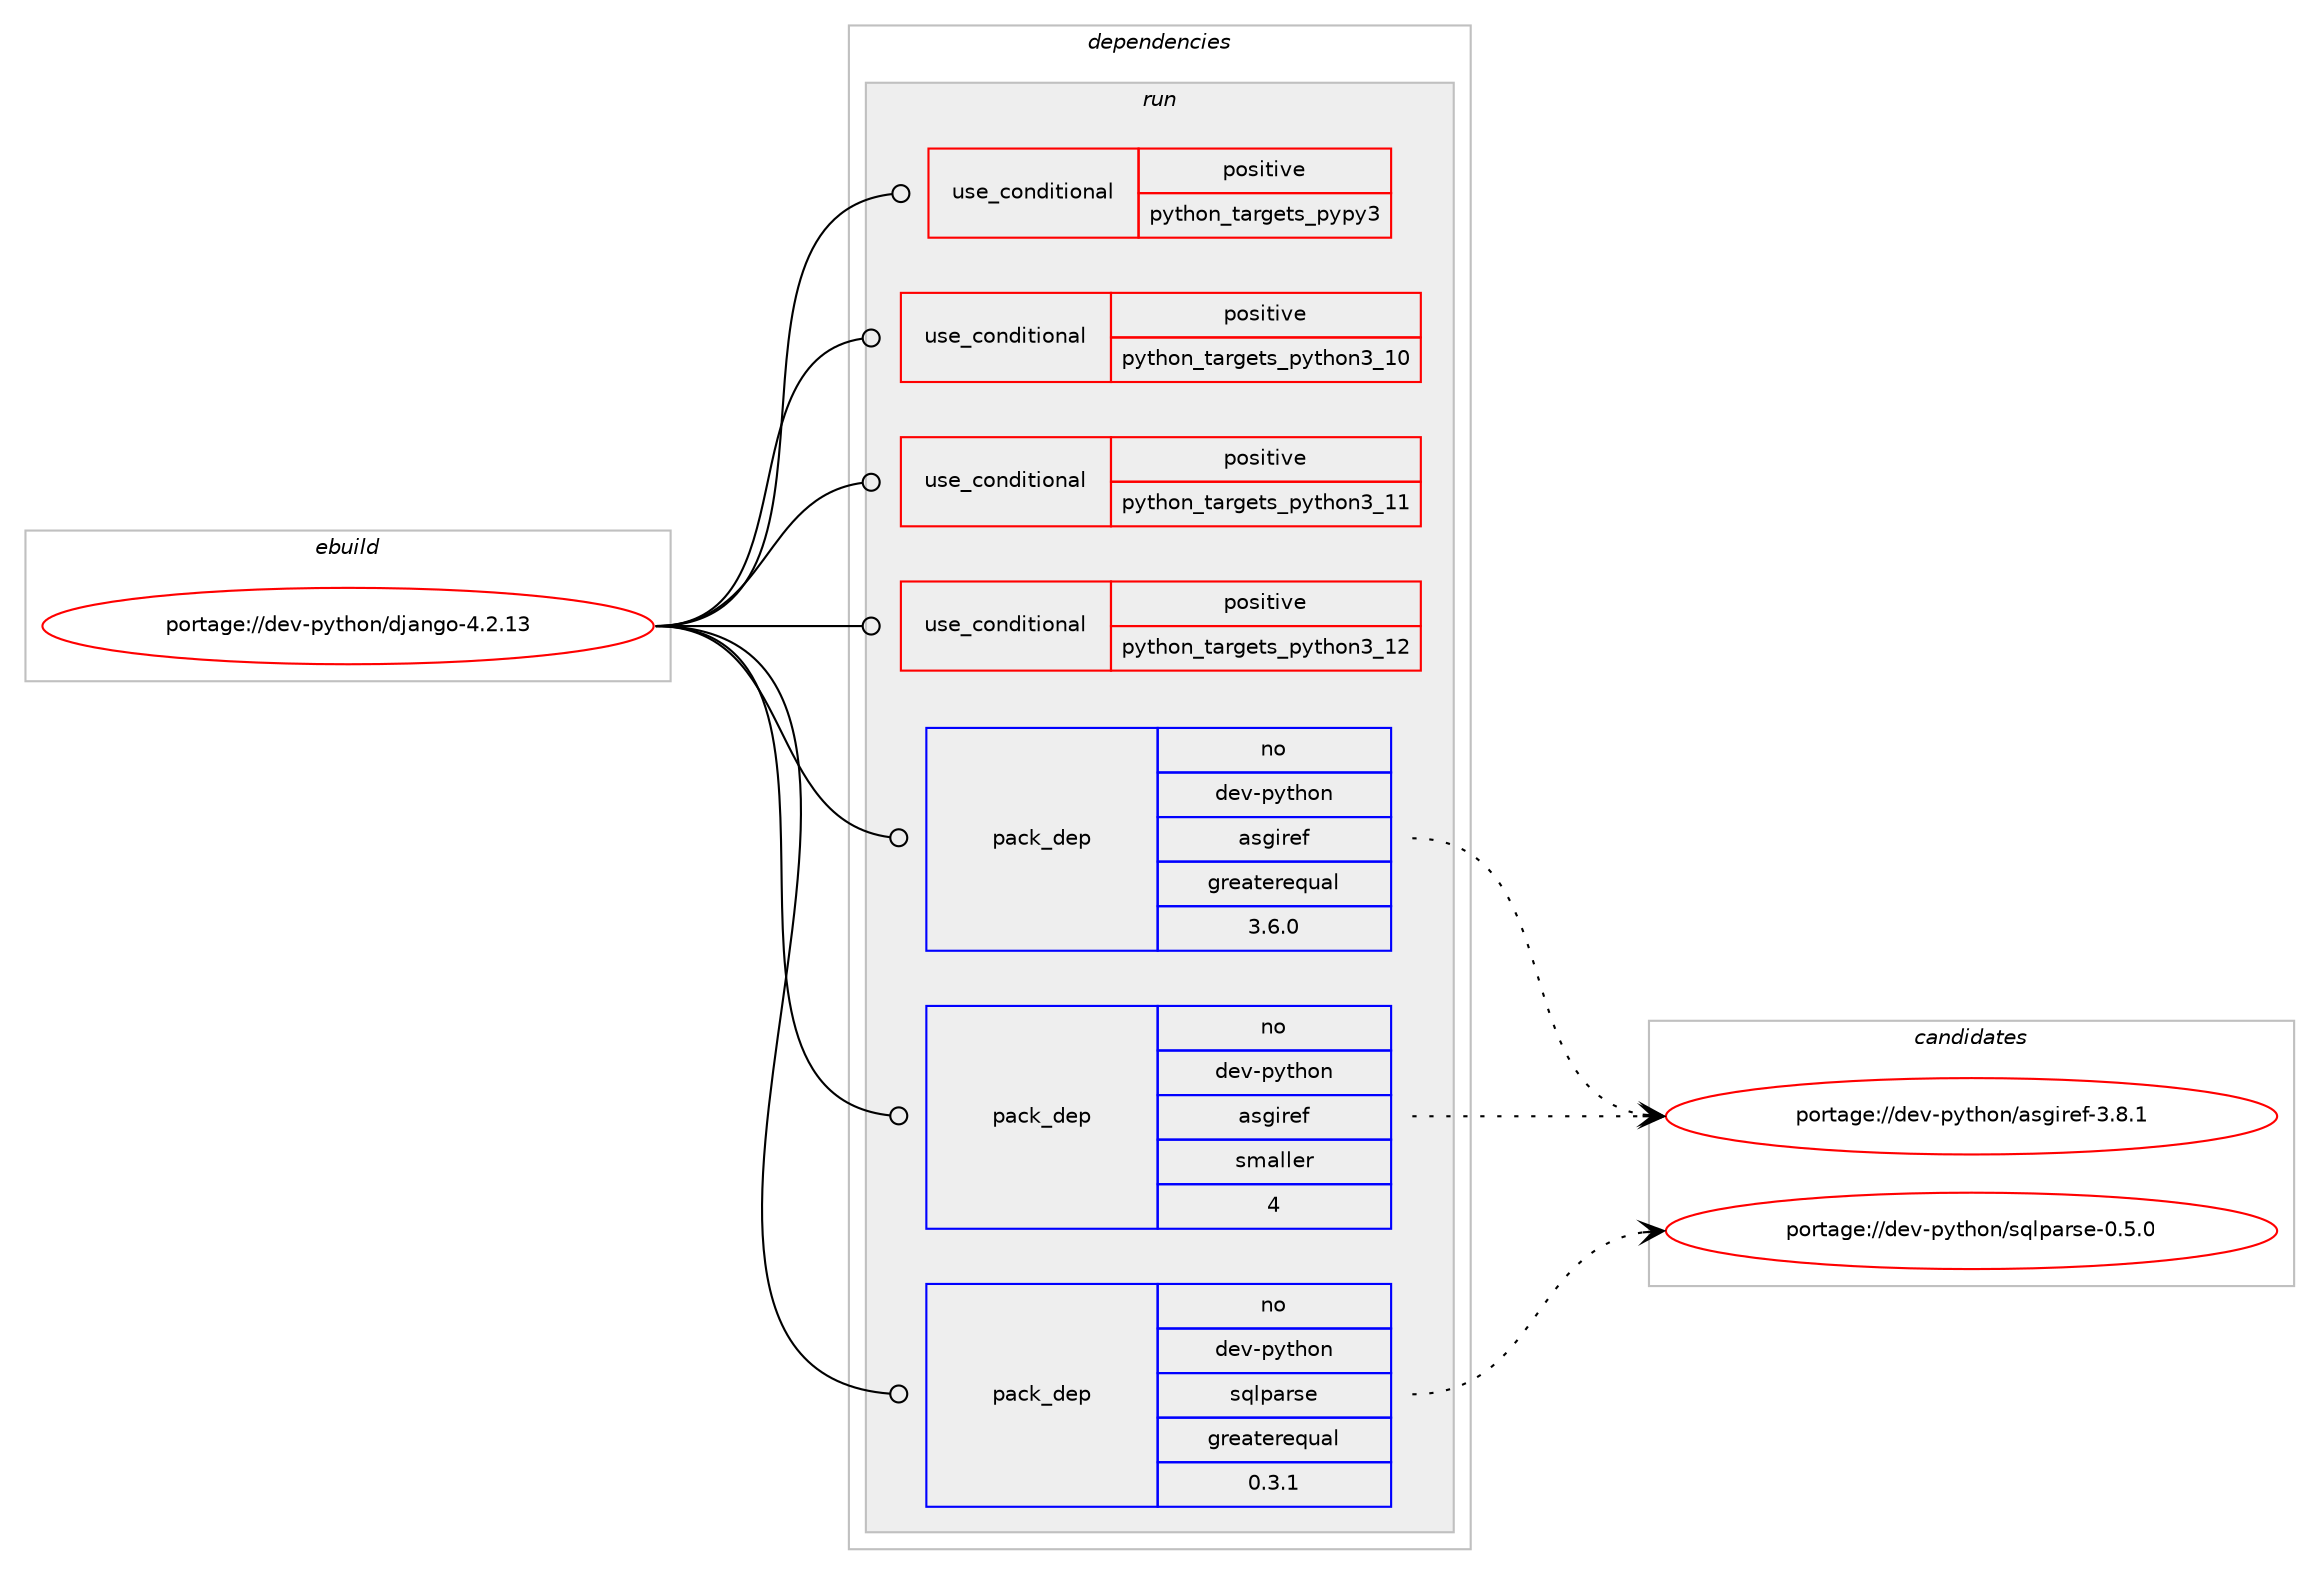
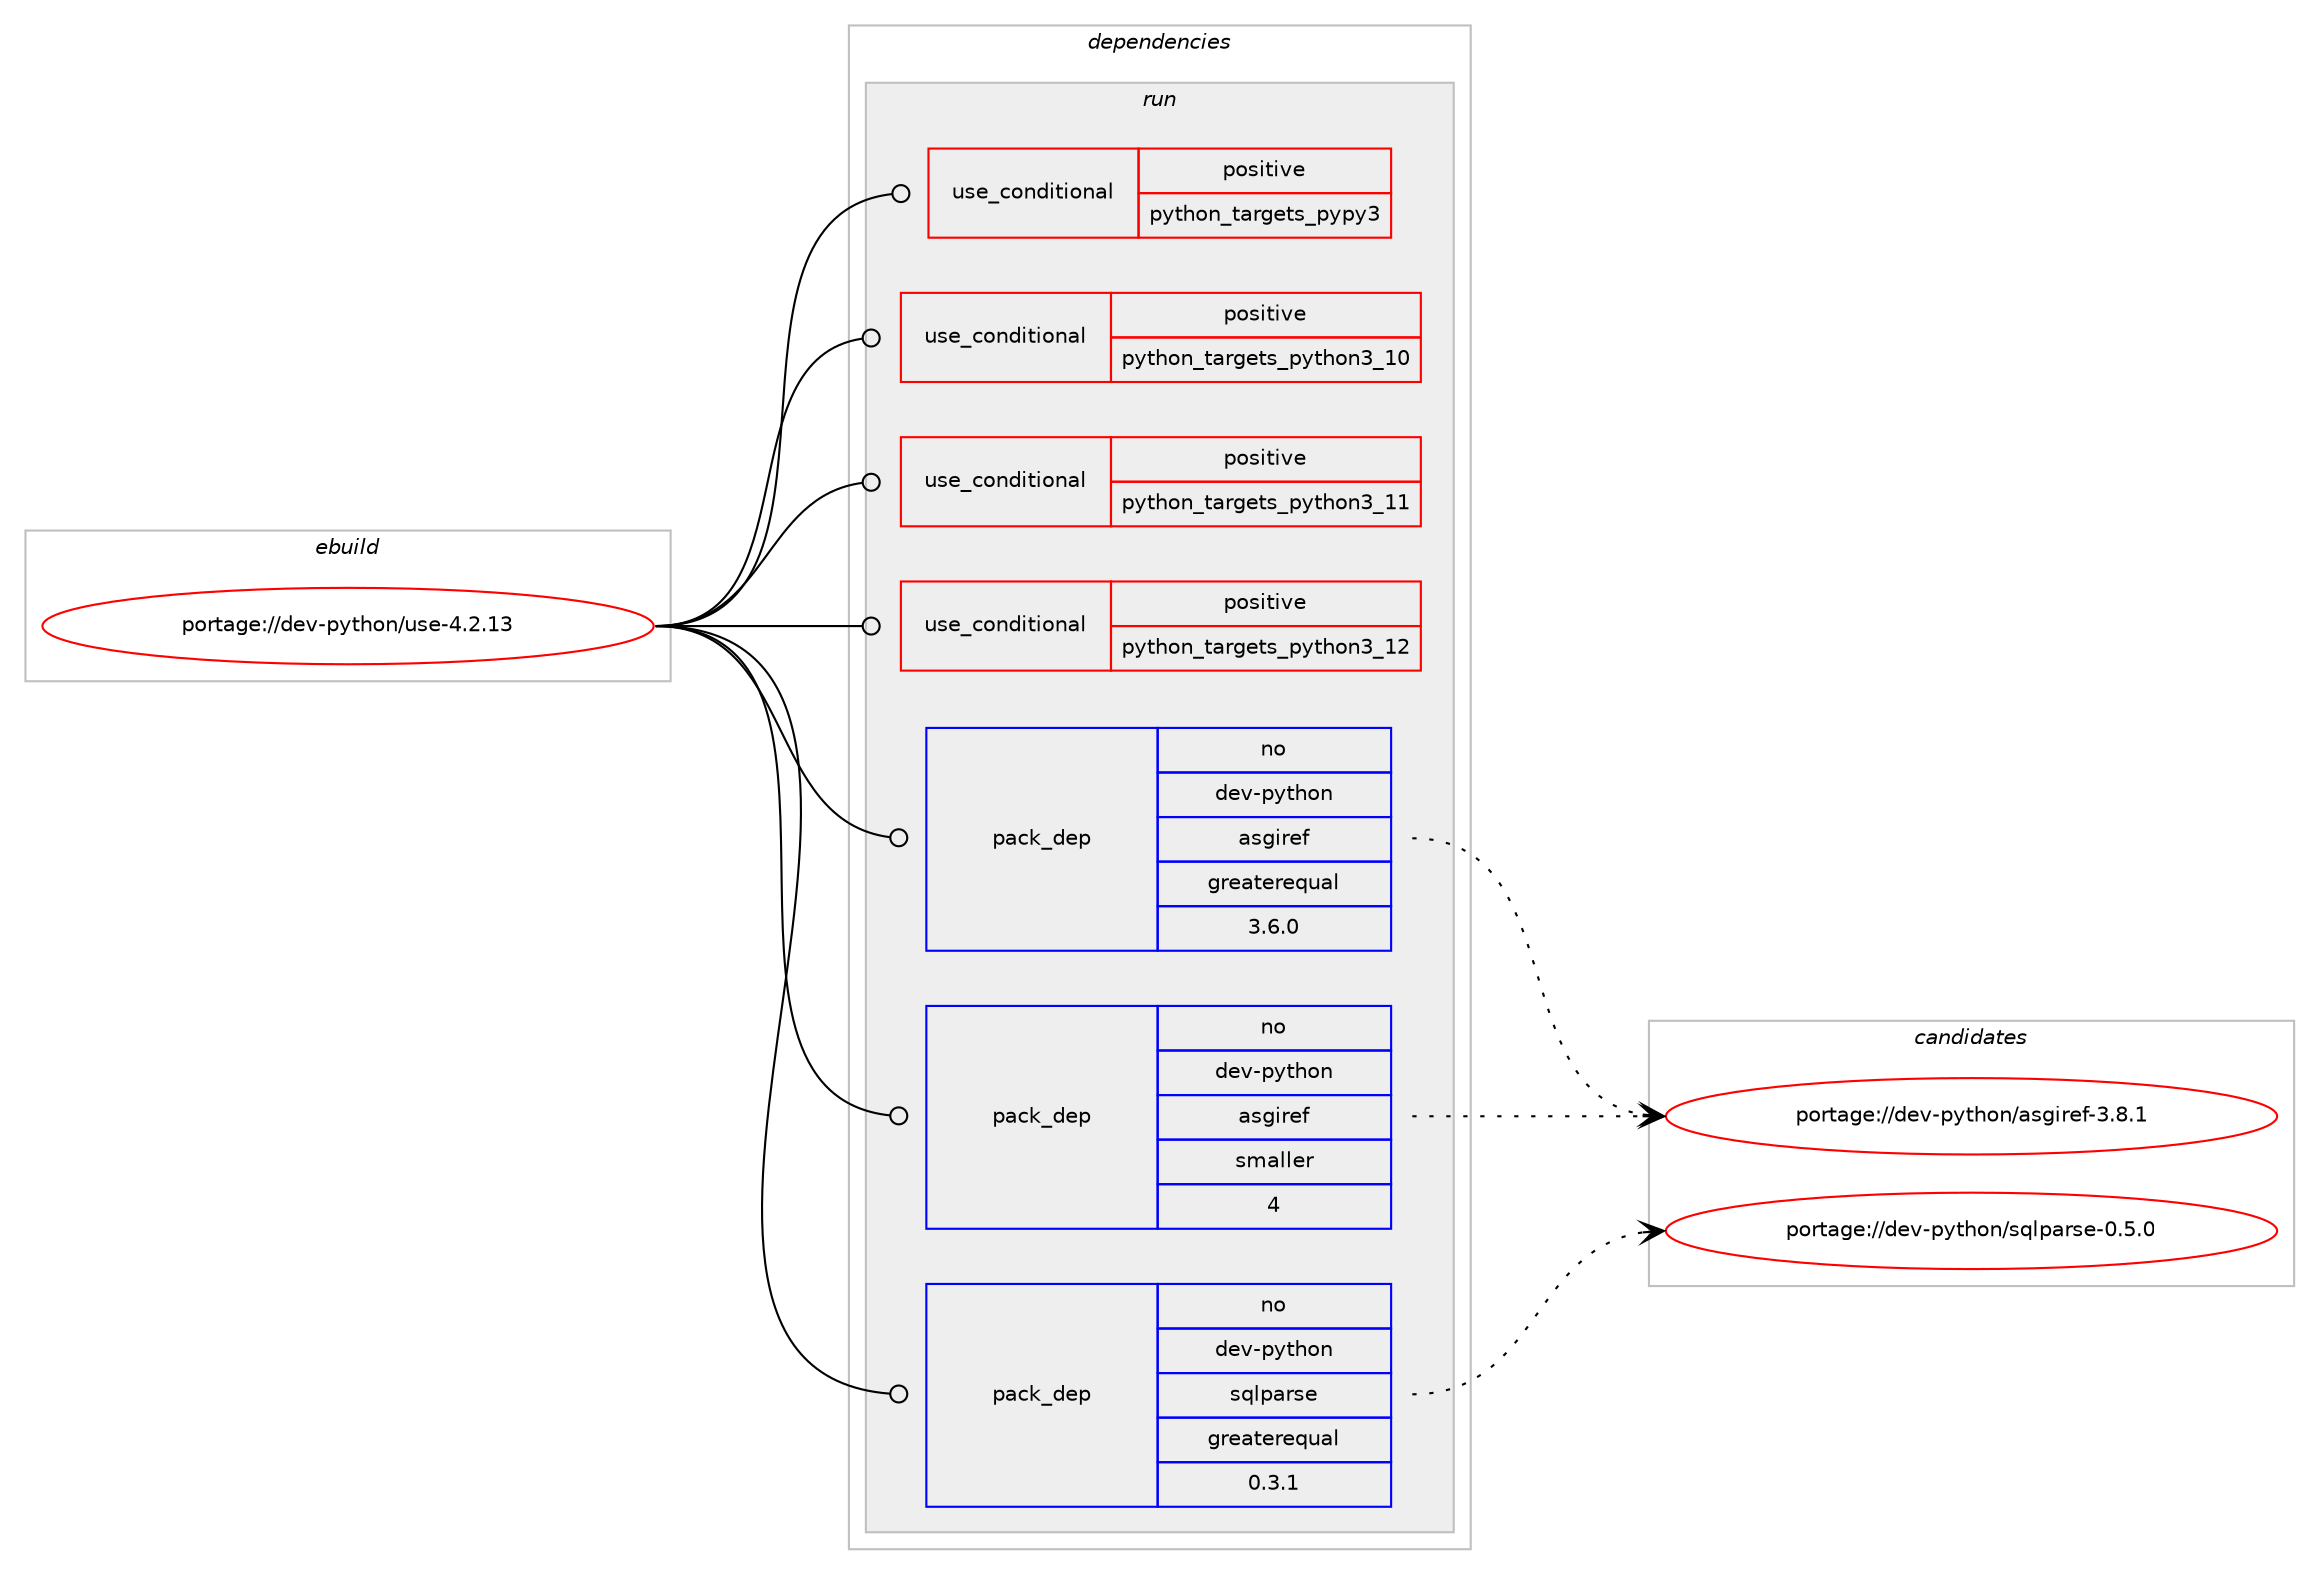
node "portage://dev-python/django-4.2.13": label "portage://dev-python/django-4.2.13" -> "portage://dev-python/use-4.2.13"
